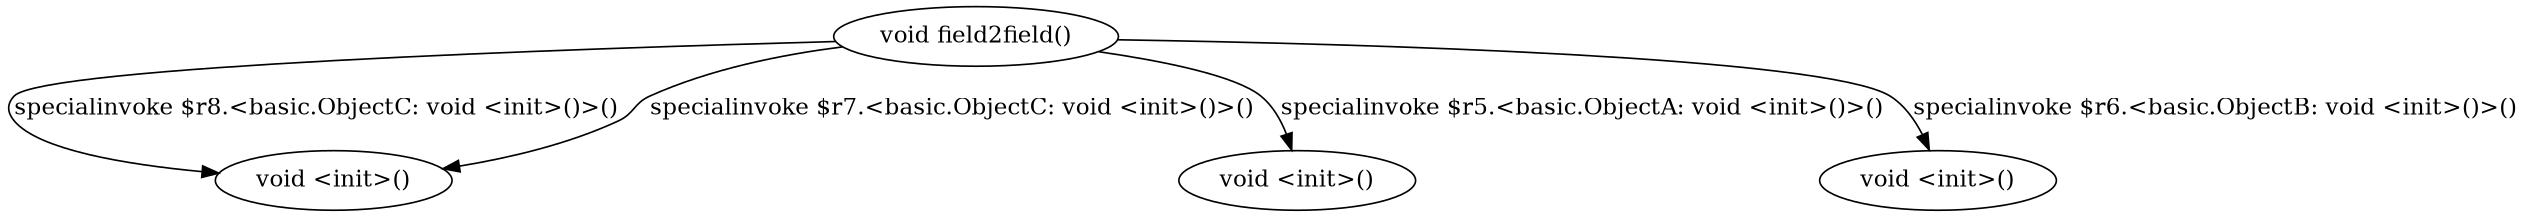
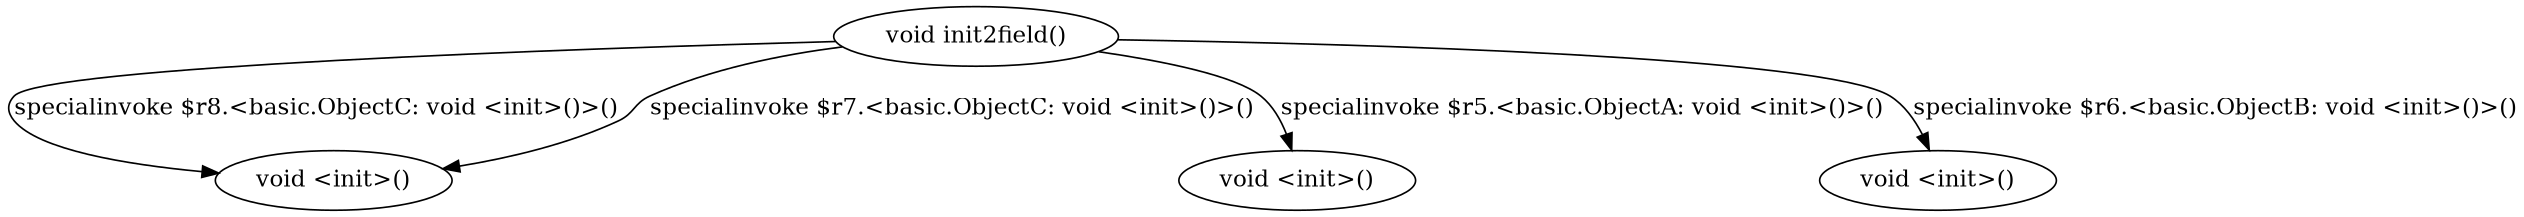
node "void field2field()": label "void field2field()" -> "void init2field()"
